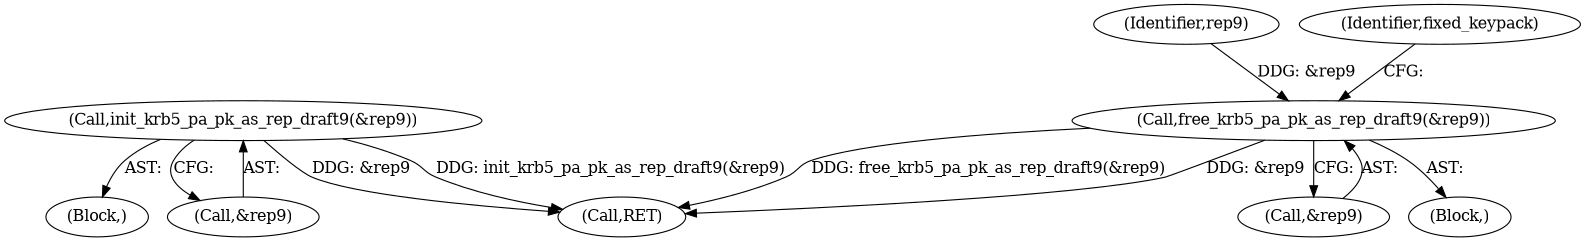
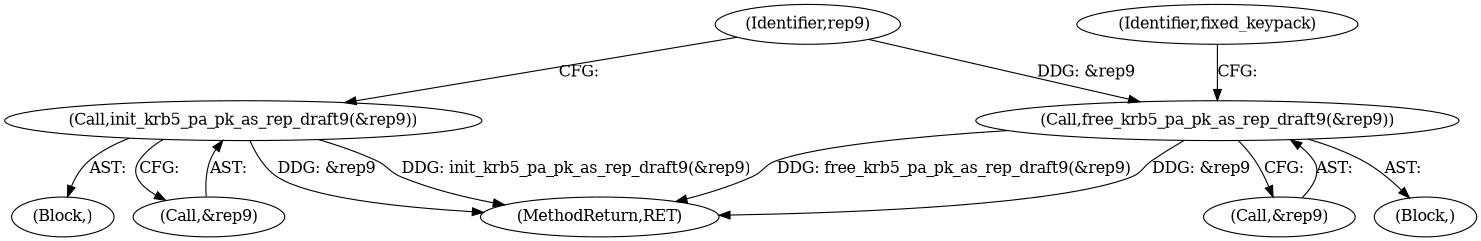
edge "(Identifier,rep9)" -> "(Call,init_krb5_pa_pk_as_rep_draft9(&rep9))": added, label "CFG:"
node "(Call,RET)": label "(Call,RET)" -> "(MethodReturn,RET)"
